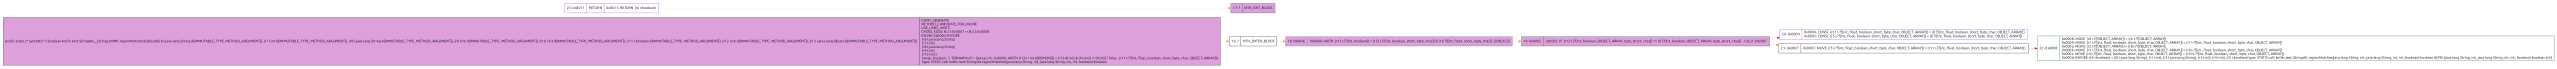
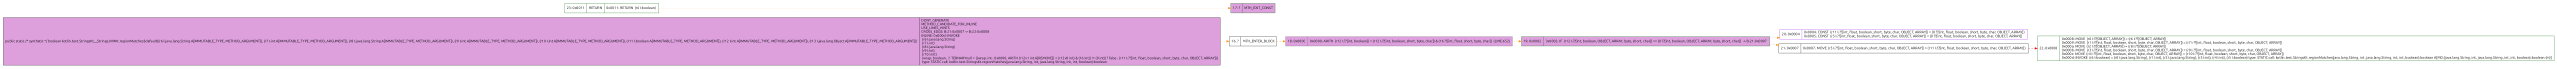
node "23: 0x0011": color purple -> darkgreen
node "17: ?": text "MTH_EXIT_BLOCK" -> "MTH_EXIT_CONST"
edge "19: 0x0002" -> "20: 0x0004": color red -> darkorange
